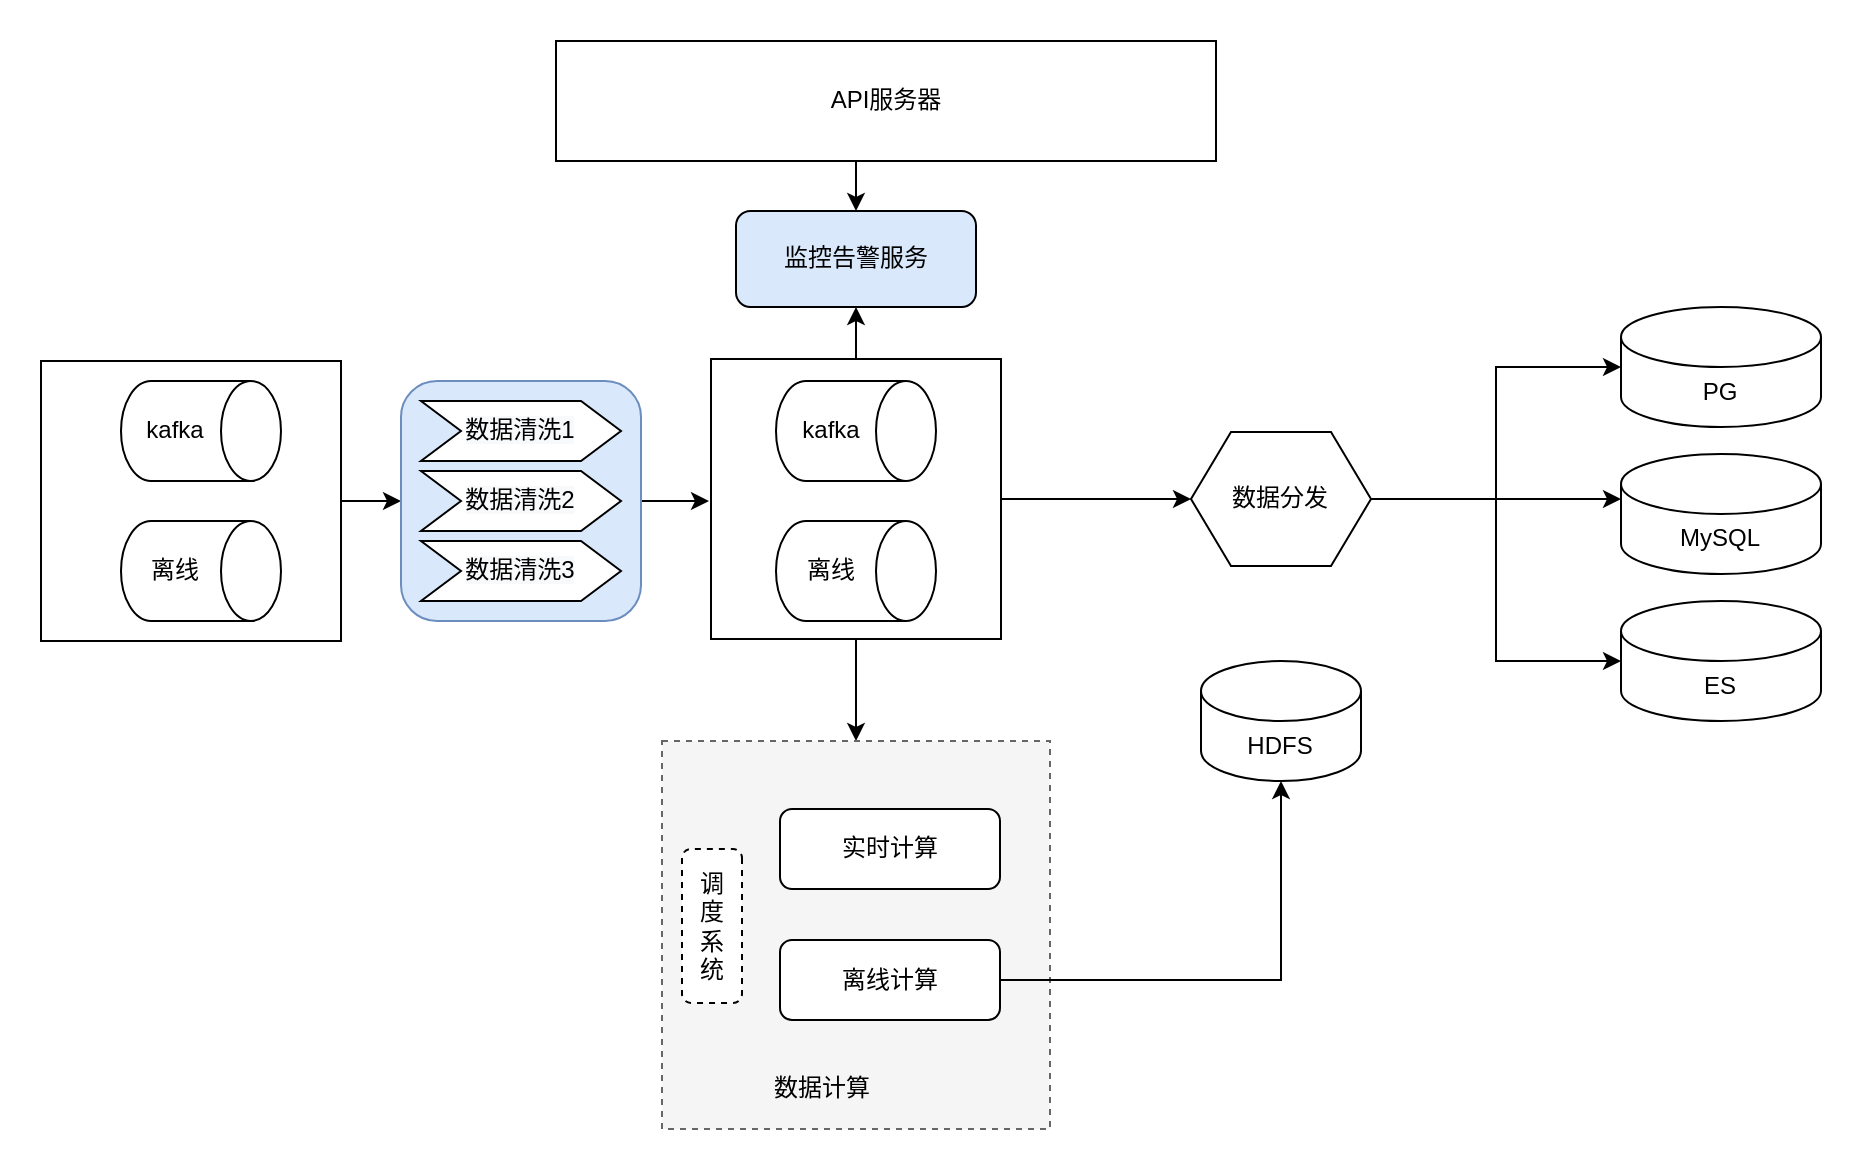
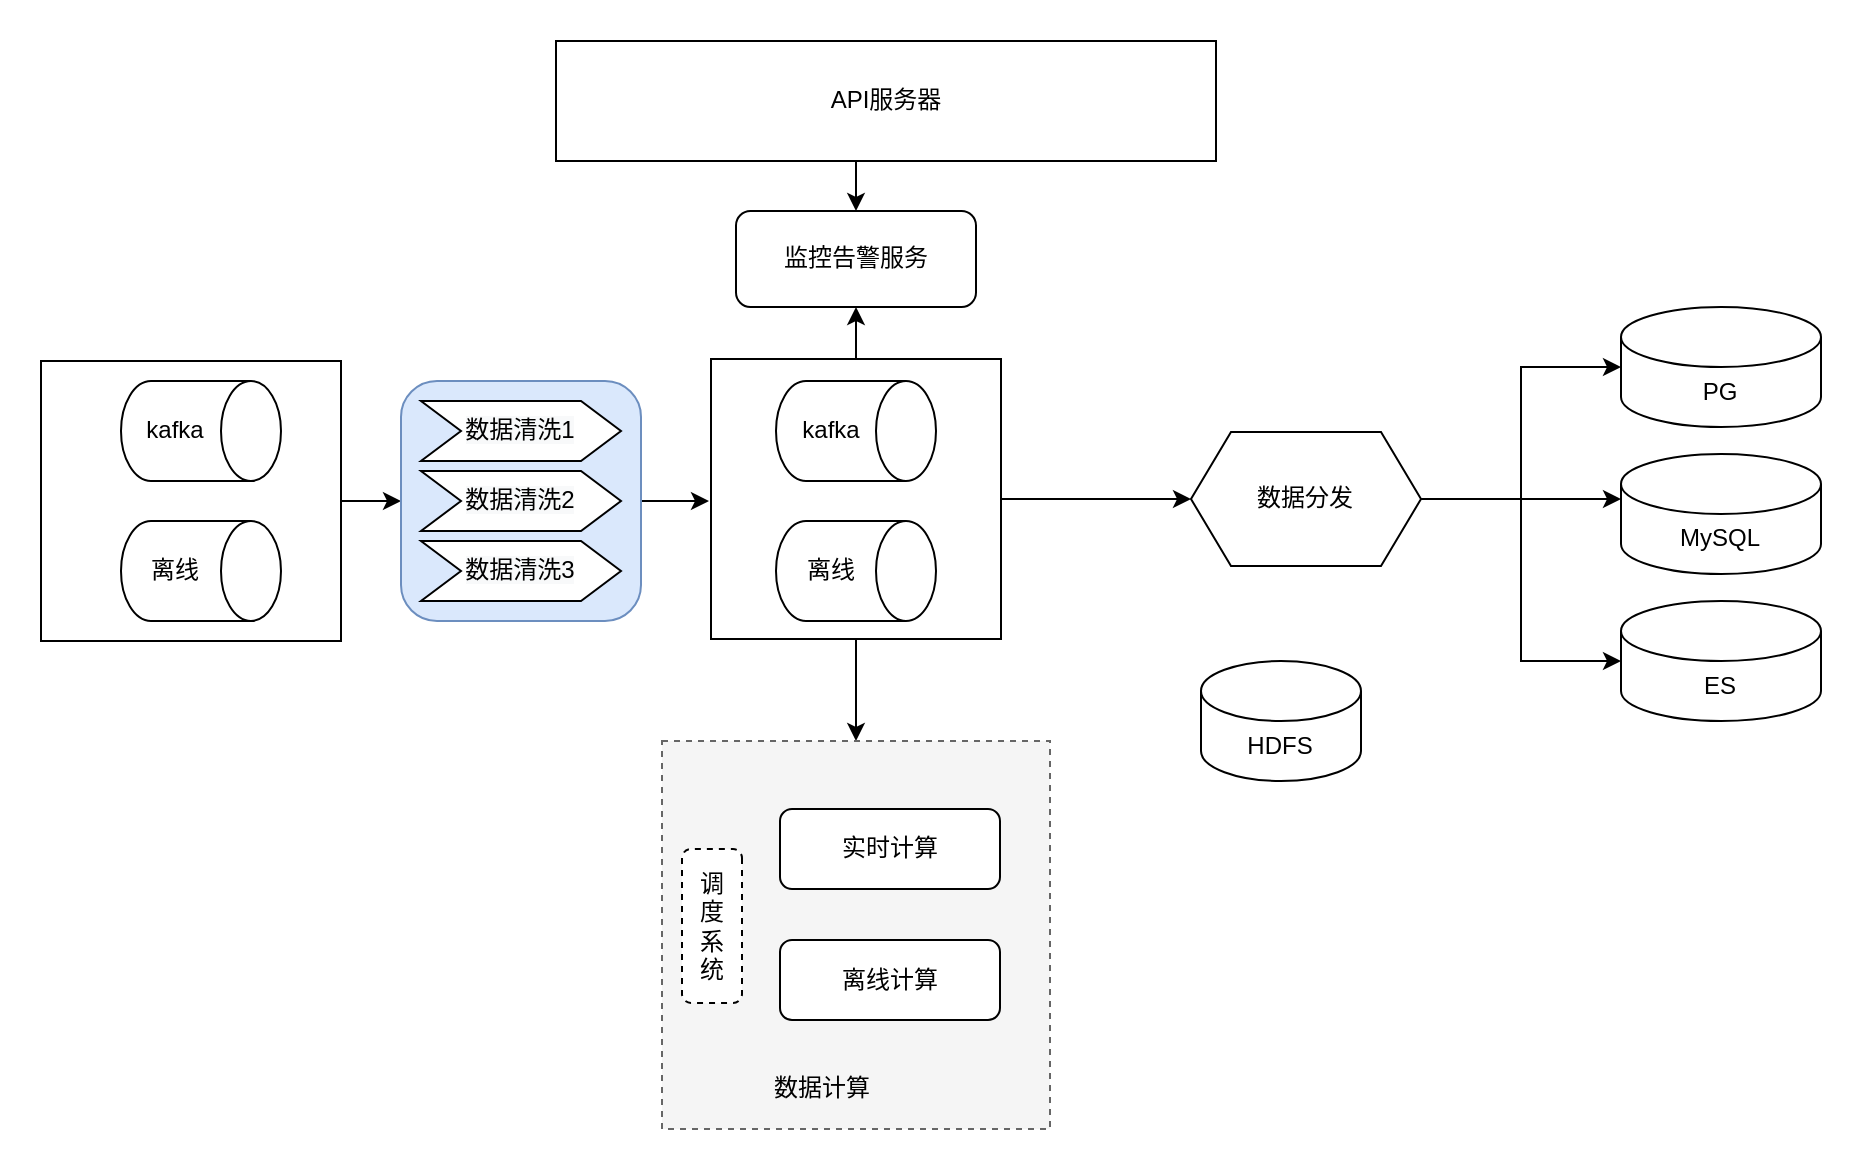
node "监控告警服务": fillcolor #dae8fc -> #ffffff
node "数据分发": size 180x134 -> 230x134
edge "离线计算" -> "HDFS": removed
